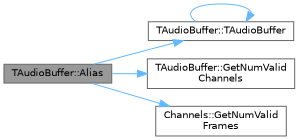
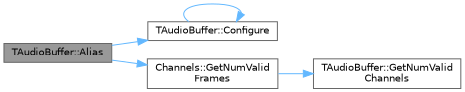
node "TAudioBuffer::TAudioBuffer": label "TAudioBuffer::TAudioBuffer" -> "TAudioBuffer::Configure"
edge "TAudioBuffer::Alias" -> "TAudioBuffer::GetNumValid Channels": now "Channels::GetNumValid Frames" -> "TAudioBuffer::GetNumValid Channels"
